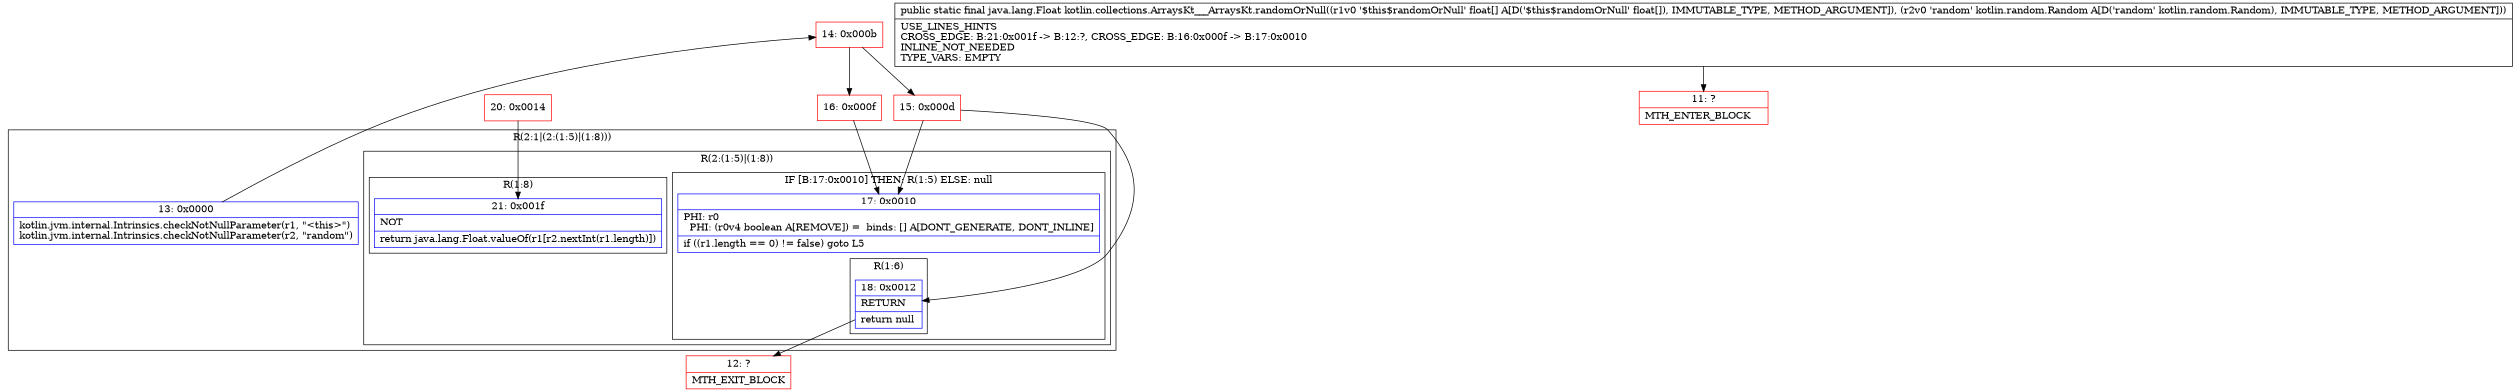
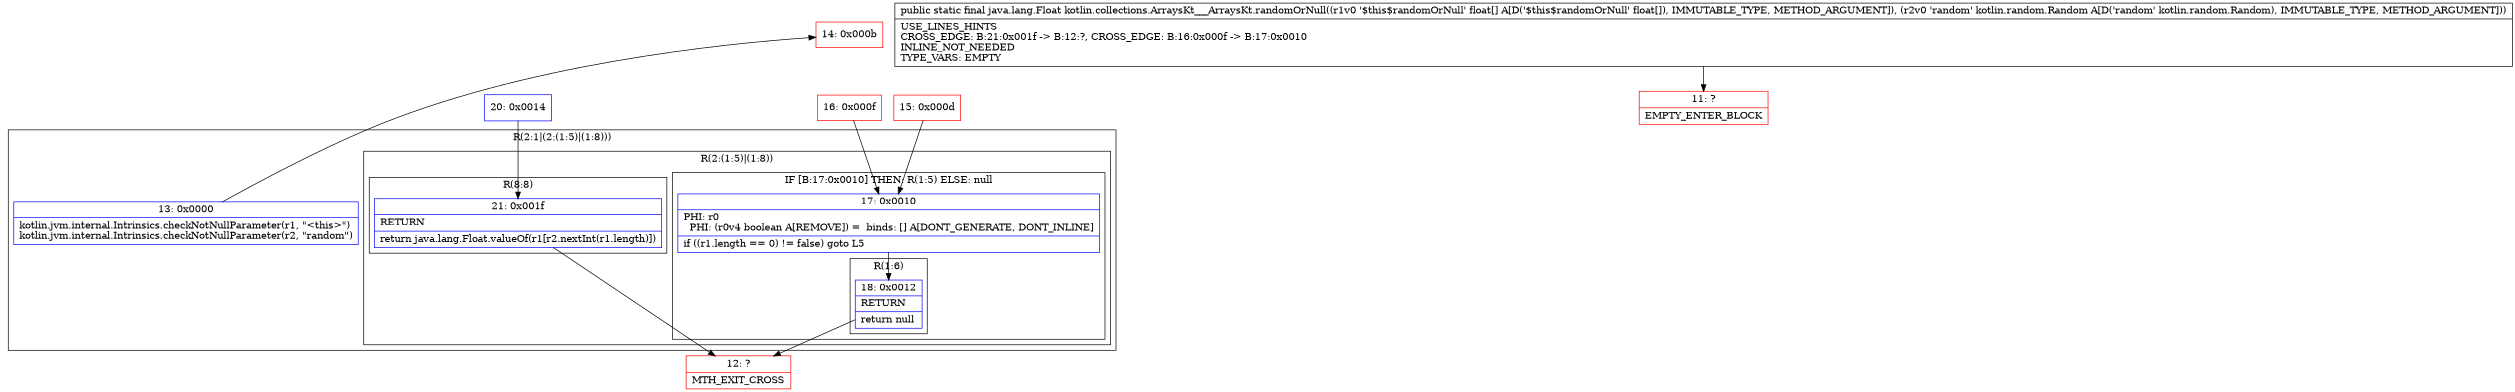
edge "14: 0x000b" -> "16: 0x000f": removed
edge "14: 0x000b" -> "15: 0x000d": removed
node "20: 0x0014": color red -> blue
node "11: ?": text "MTH_ENTER_BLOCK" -> "EMPTY_ENTER_BLOCK"
cluster "R(1:8)": label "R(1:8)" -> "R(8:8)"
edge "15: 0x000d" -> "18: 0x0012": now "17: 0x0010" -> "18: 0x0012"
node "21: 0x001f": text "NOT" -> "RETURN"
edge "21: 0x001f" -> "12: ?": added
node "12: ?": text "MTH_EXIT_BLOCK" -> "MTH_EXIT_CROSS"
